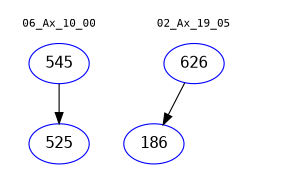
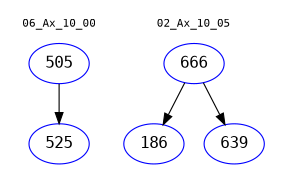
cluster "02_Ax_19_05": label "02_Ax_19_05" -> "02_Ax_10_05"
node "545": label "545" -> "505"
node "626": label "626" -> "666"
node "639": added
